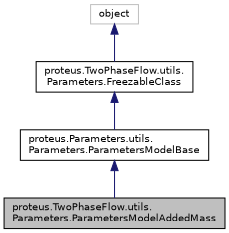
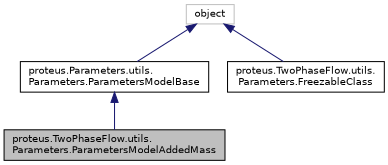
edge "proteus.Parameters.utils. Parameters.ParametersModelBase" -> "proteus.TwoPhaseFlow.utils. Parameters.FreezableClass": now "proteus.Parameters.utils. Parameters.ParametersModelBase" -> "object"
